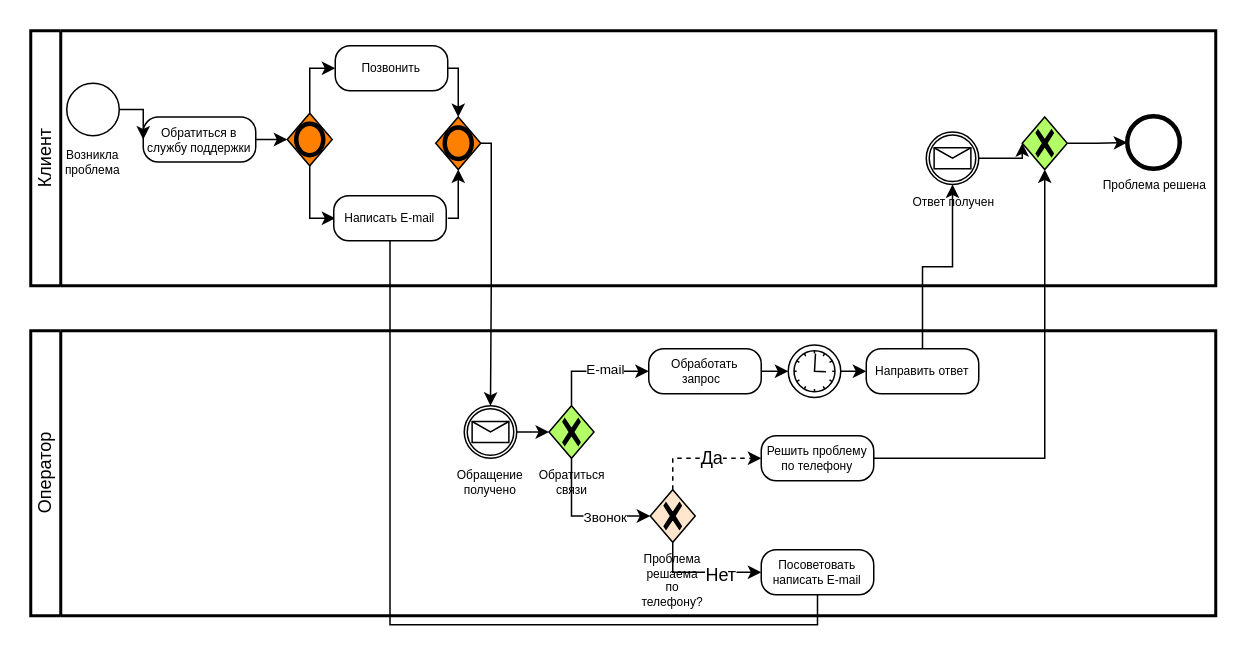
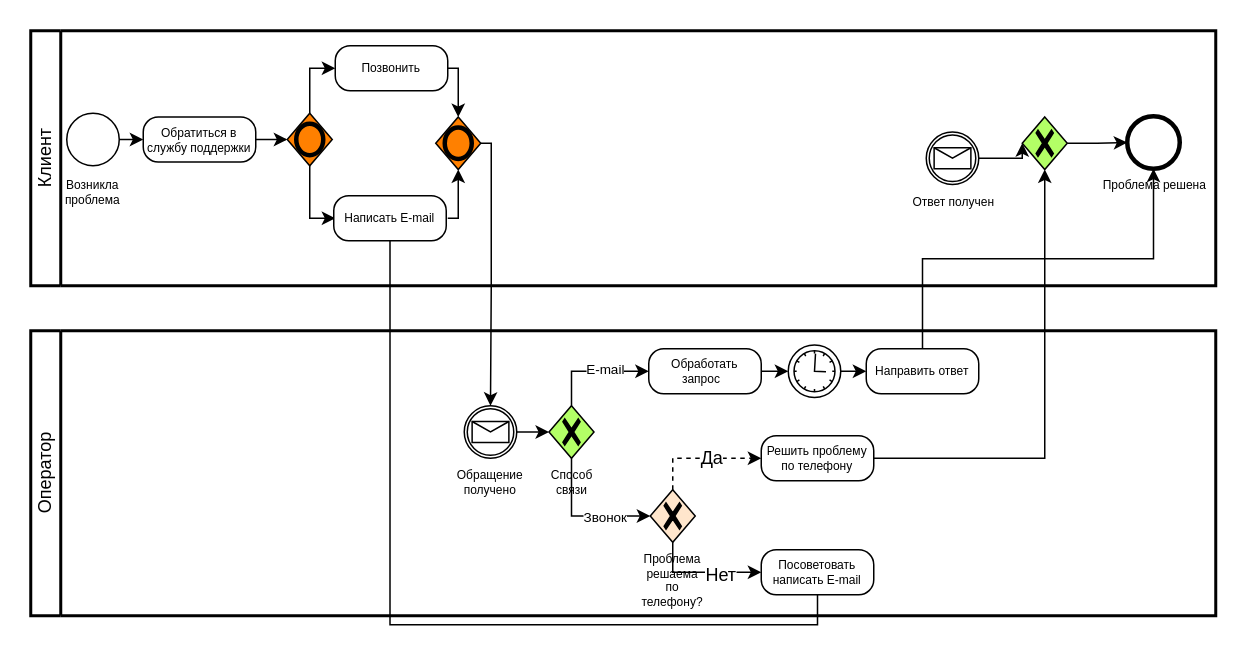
node "Возникла проблема": moved (93, 110) -> (93, 140)
edge "Направить ответ" -> "Ответ получен": now "Направить ответ" -> "Проблема решена"
node "Обратиться связи": label "Обратиться связи" -> "Способ связи"
